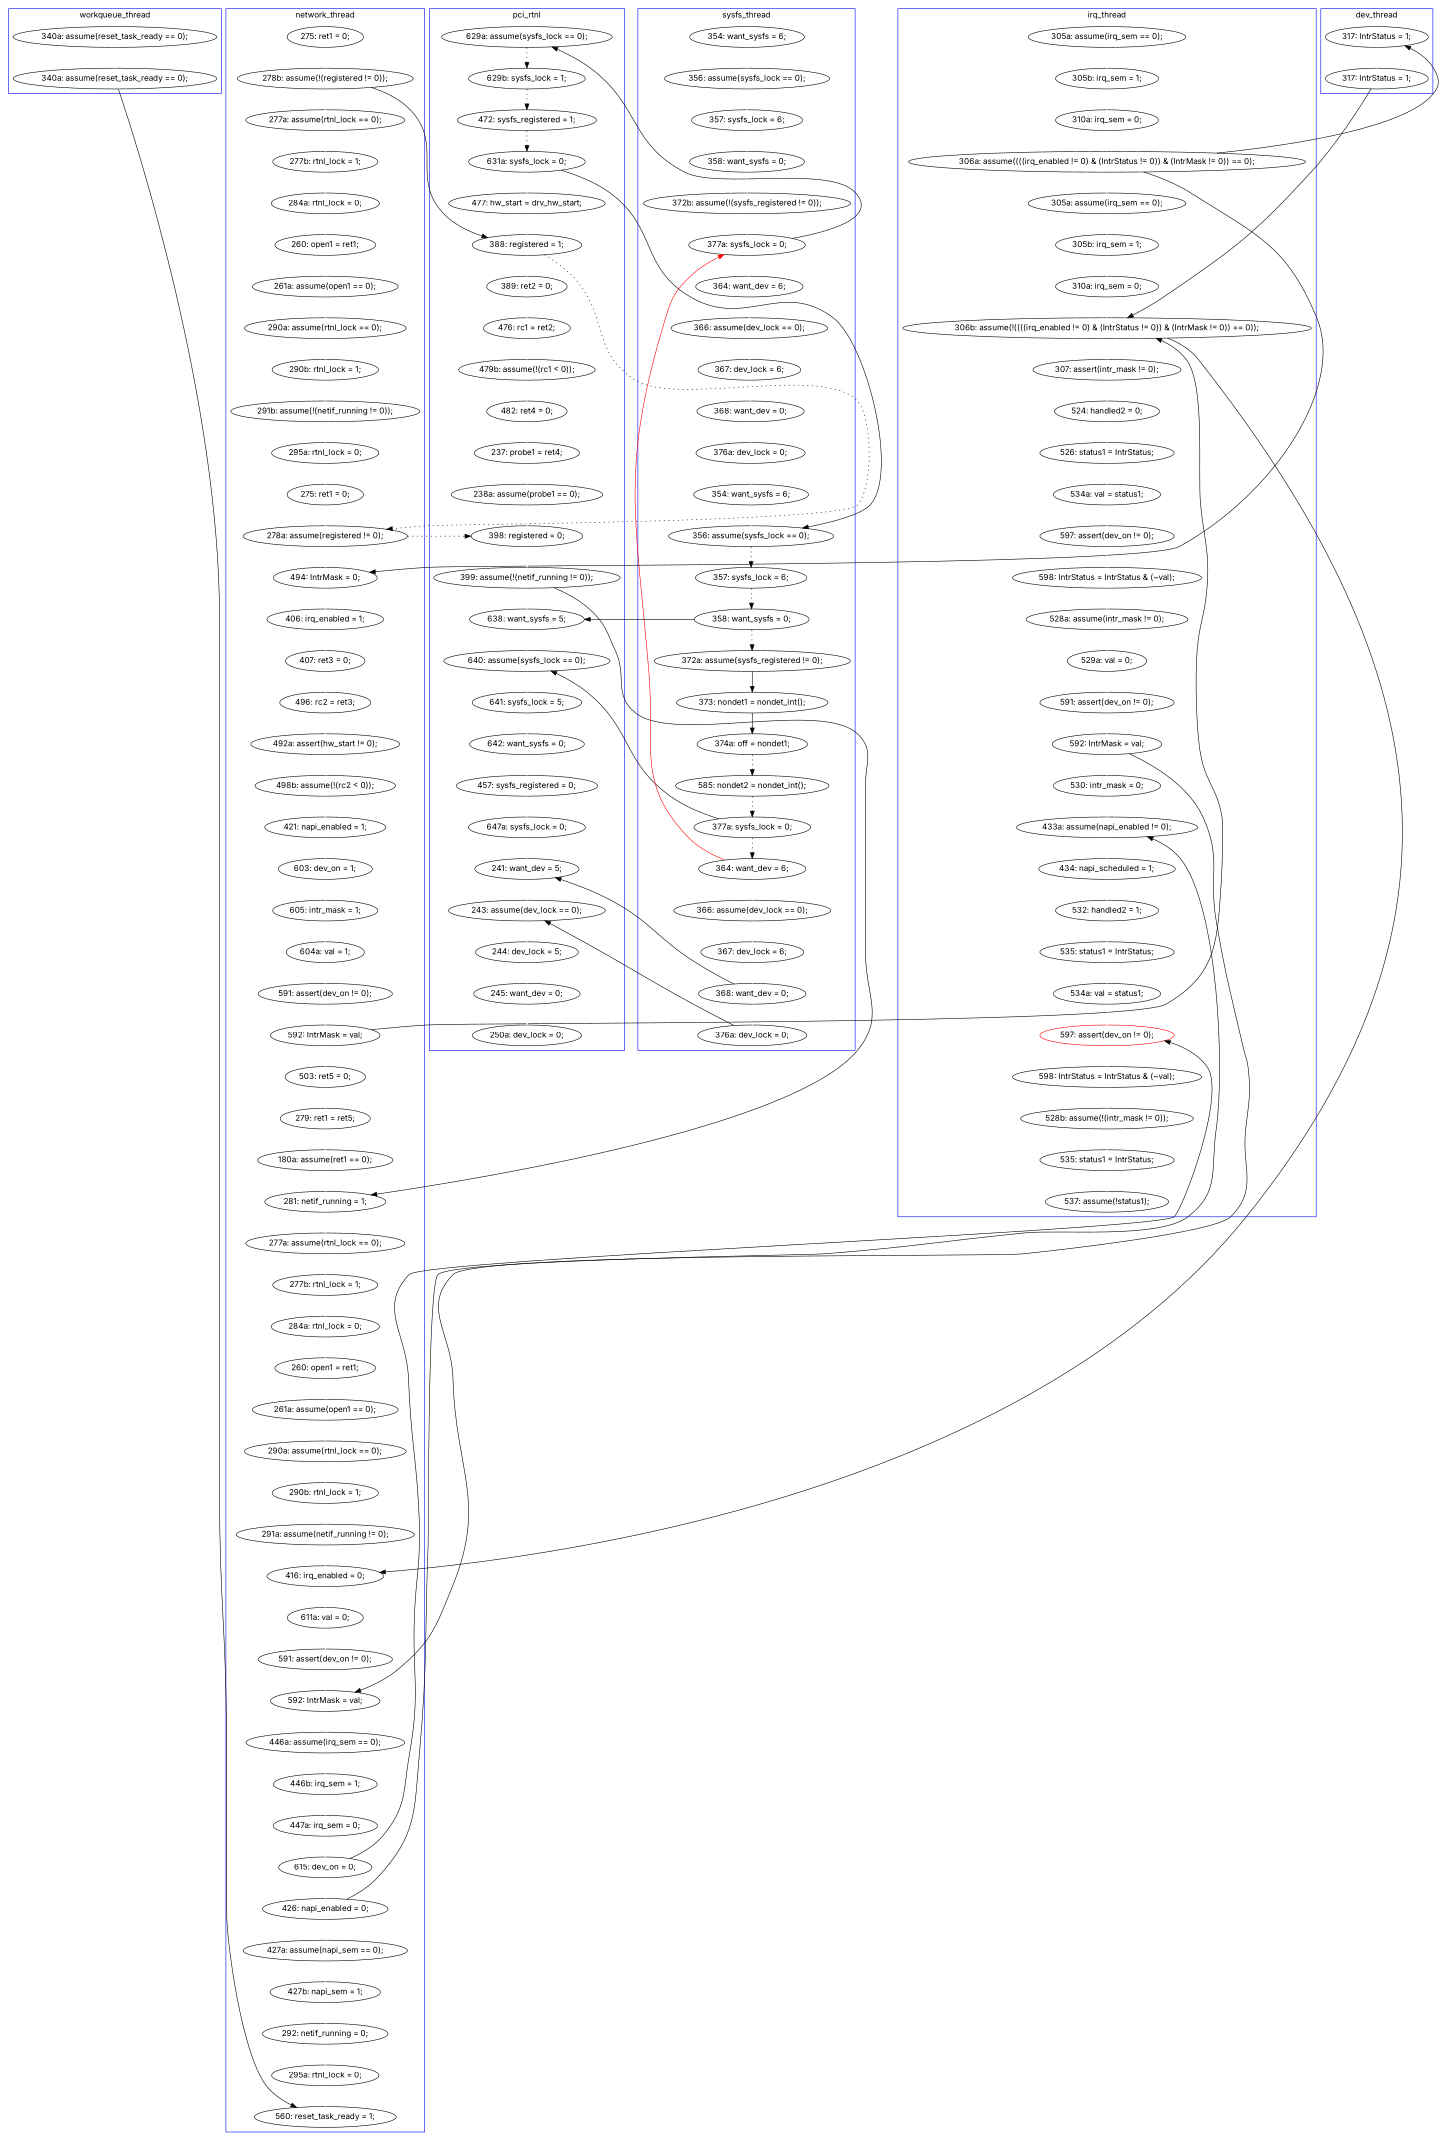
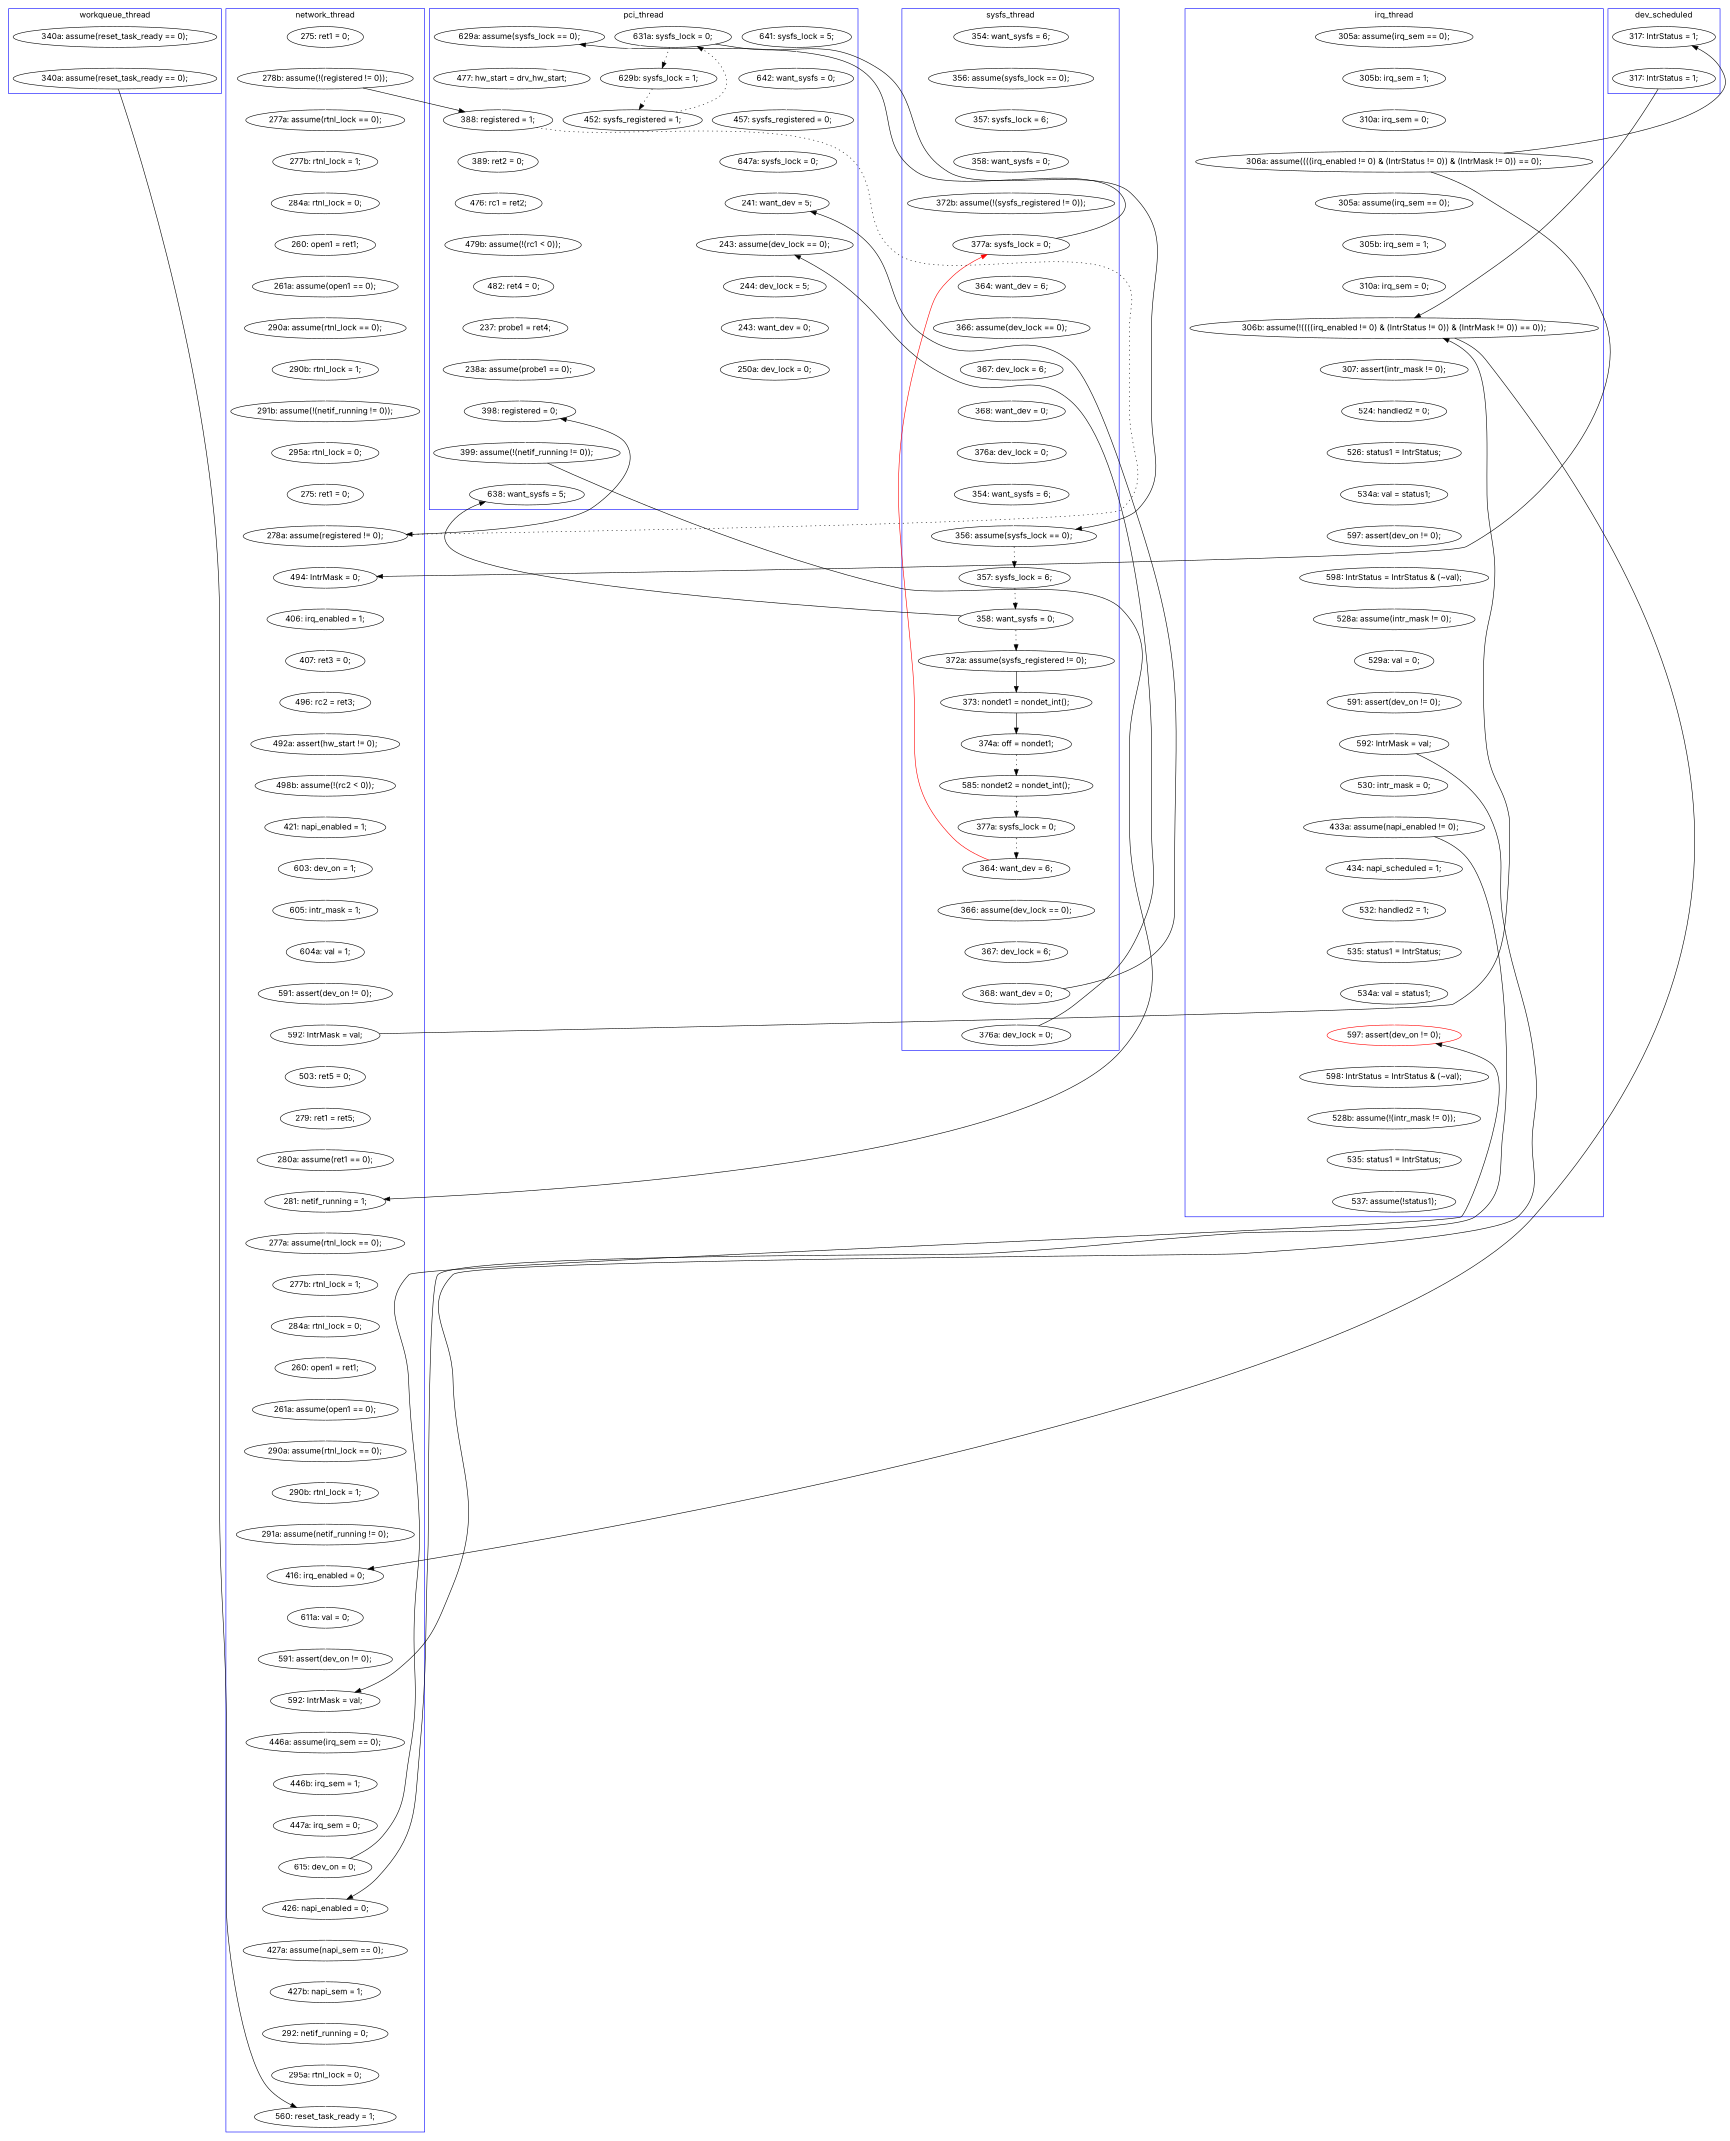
cluster "pci_rtnl": label "pci_rtnl" -> "pci_thread"
cluster "dev_thread": label "dev_thread" -> "dev_scheduled"
edge "629a: assume(sysfs_lock == 0);" -> "629b: sysfs_lock = 1;": now "631a: sysfs_lock = 0;" -> "629b: sysfs_lock = 1;"
node "472: sysfs_registered = 1;": label "472: sysfs_registered = 1;" -> "452: sysfs_registered = 1;"
edge "278a: assume(registered != 0);" -> "398: registered = 0;": style dotted -> solid
node "640: assume(sysfs_lock == 0);": removed
node "245: want_dev = 0;": label "245: want_dev = 0;" -> "243: want_dev = 0;"
node "180a: assume(ret1 == 0);": label "180a: assume(ret1 == 0);" -> "280a: assume(ret1 == 0);"
edge "426: napi_enabled = 0;" -> "433a: assume(napi_enabled != 0);": reversed
